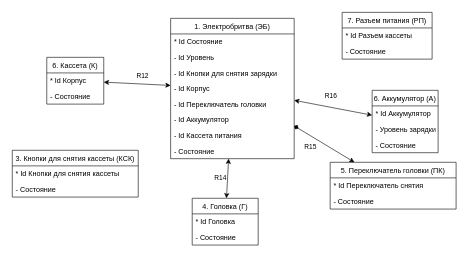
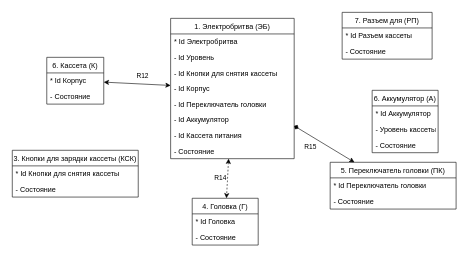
node "7. Разъем питания (РП)": label "7. Разъем питания (РП)" -> "7. Разъем для (РП)"
node "* Id Состояние": label "* Id Состояние" -> "* Id Электробритва"
node "- Id Кнопки для снятия зарядки": label "- Id Кнопки для снятия зарядки" -> "- Id Кнопки для снятия кассеты"
edge "1. Электробритва (ЭБ)" -- "6. Аккумулятор (А)": removed, label "R16"
node "- Уровень зарядки": label "- Уровень зарядки" -> "- Уровень кассеты"
node "3. Кнопки для снятия кассеты (КСК)": label "3. Кнопки для снятия кассеты (КСК)" -> "3. Кнопки для зарядки кассеты (КСК)"
edge "1. Электробритва (ЭБ)" -- "4. Головка (Г)": style solid -> dashed
node "* Id Переключатель снятия": label "* Id Переключатель снятия" -> "* Id Переключатель головки"
